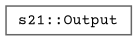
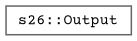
node "s21::Output": label "s21::Output" -> "s26::Output"
